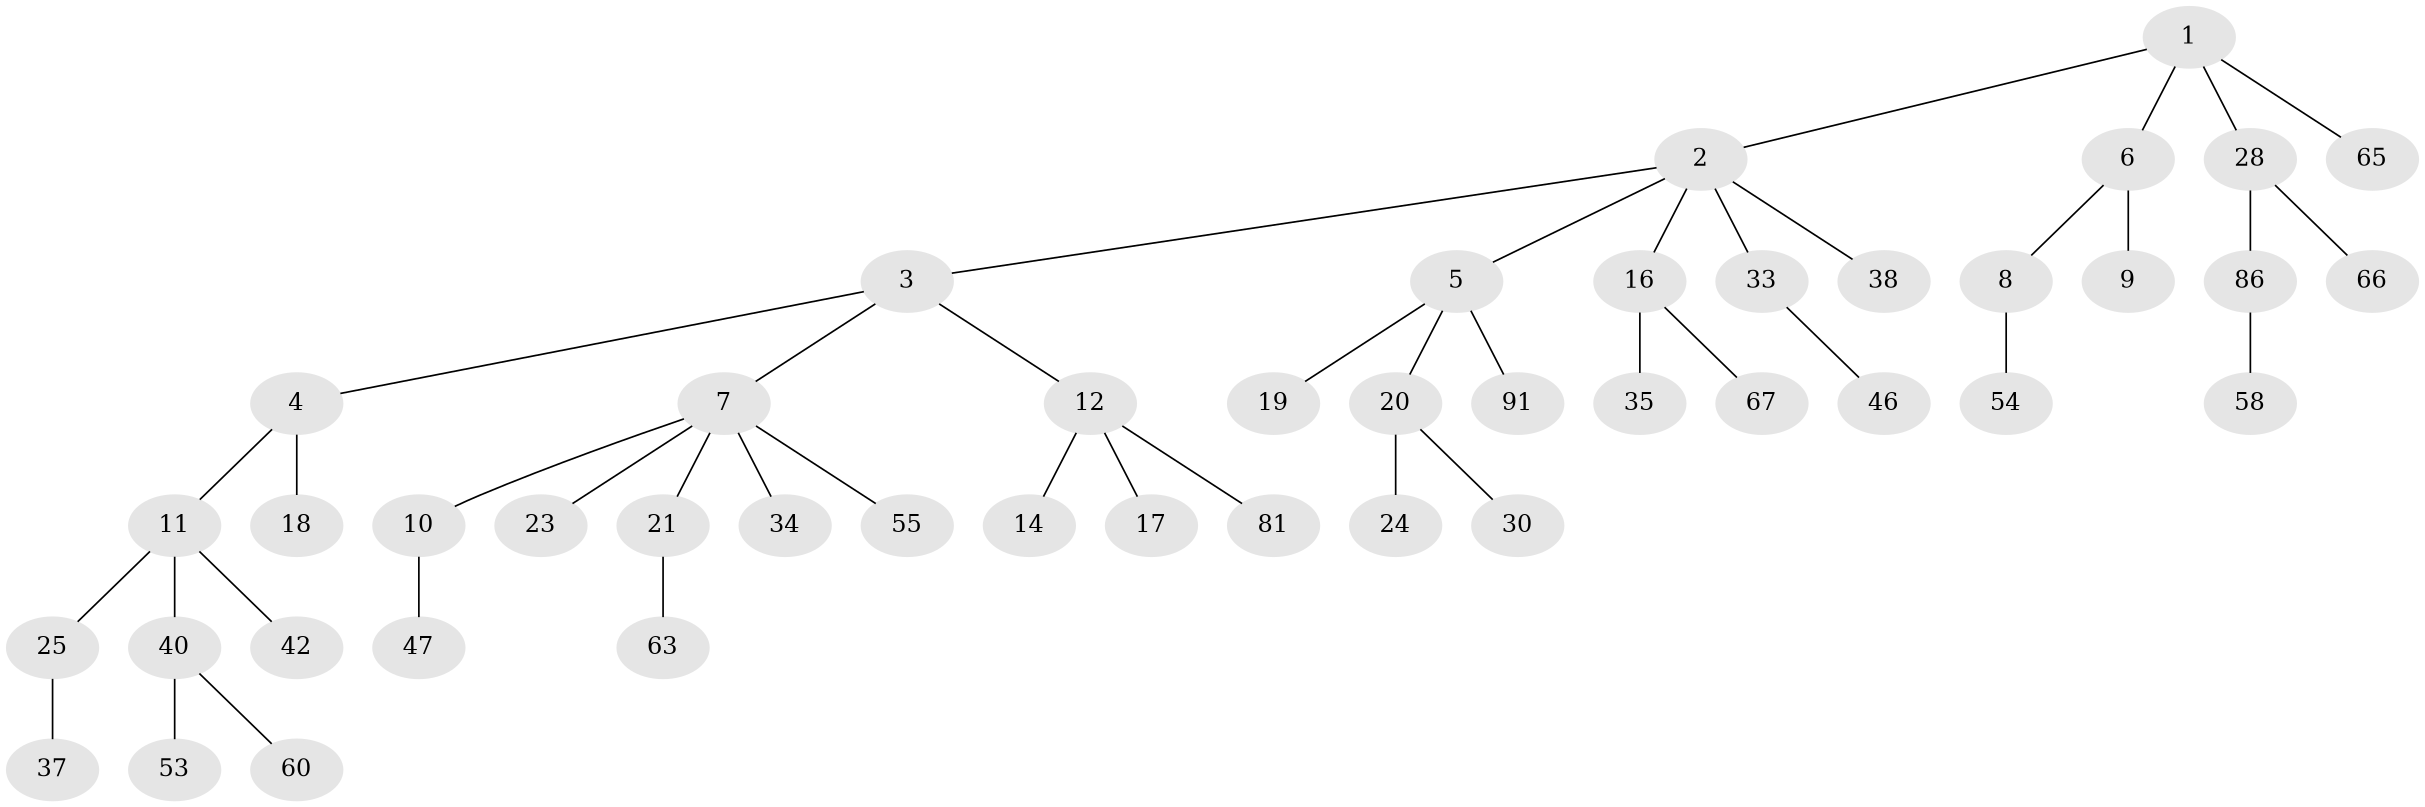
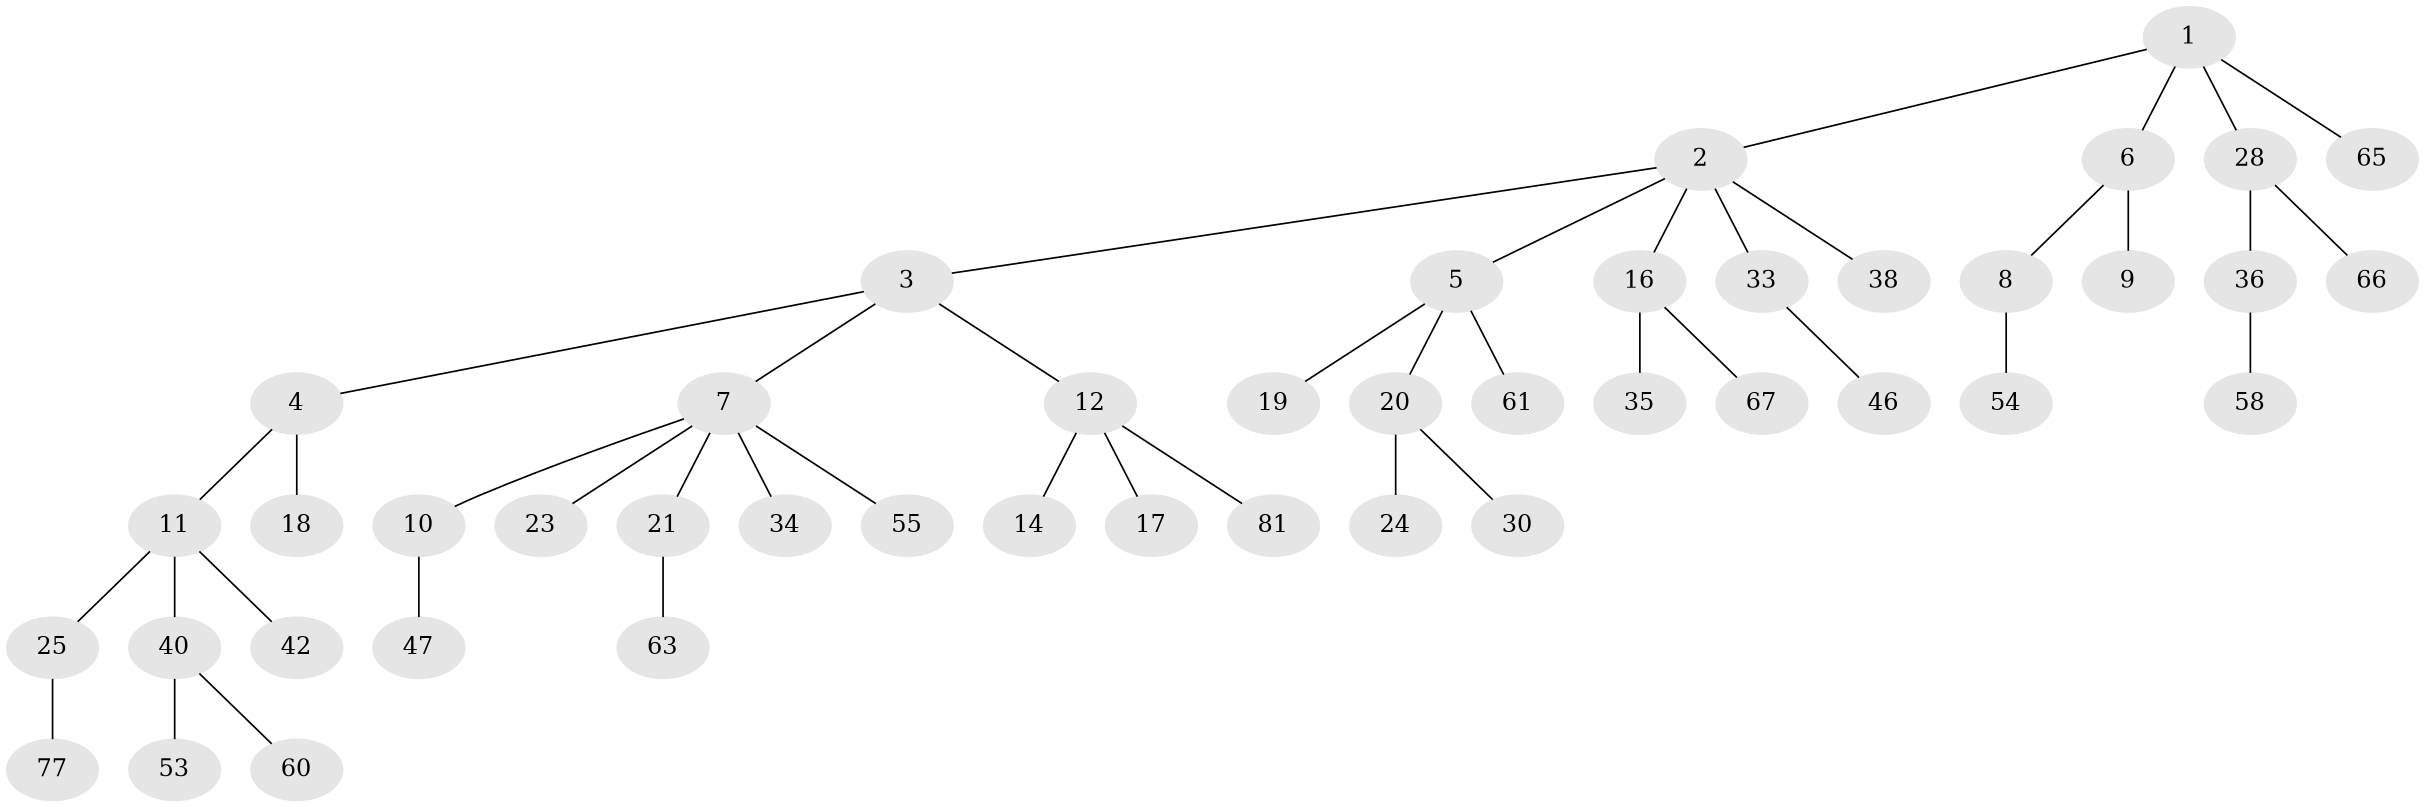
node "86": label "86" -> "36"
node "91": label "91" -> "61"
node "37": label "37" -> "77"
